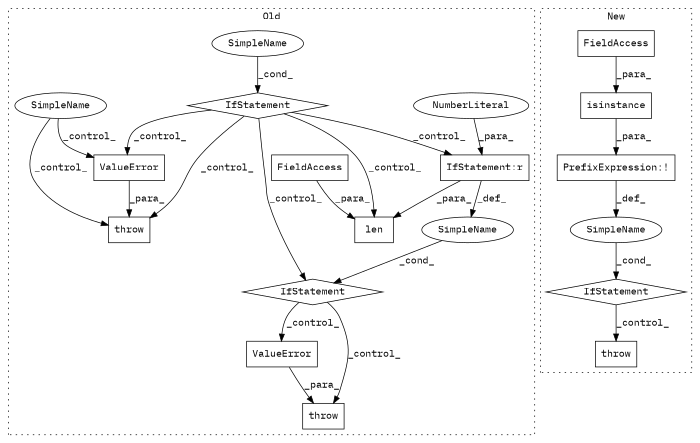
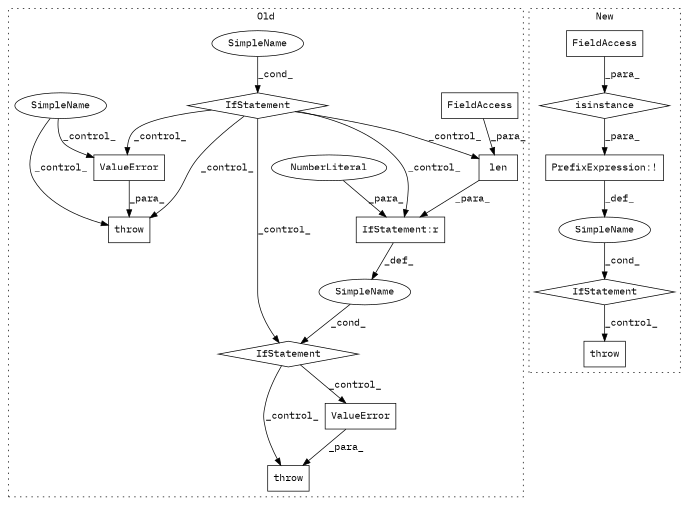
node "isinstance": shape box -> diamond
edge "IfStatement:r" -> "len": reversed
